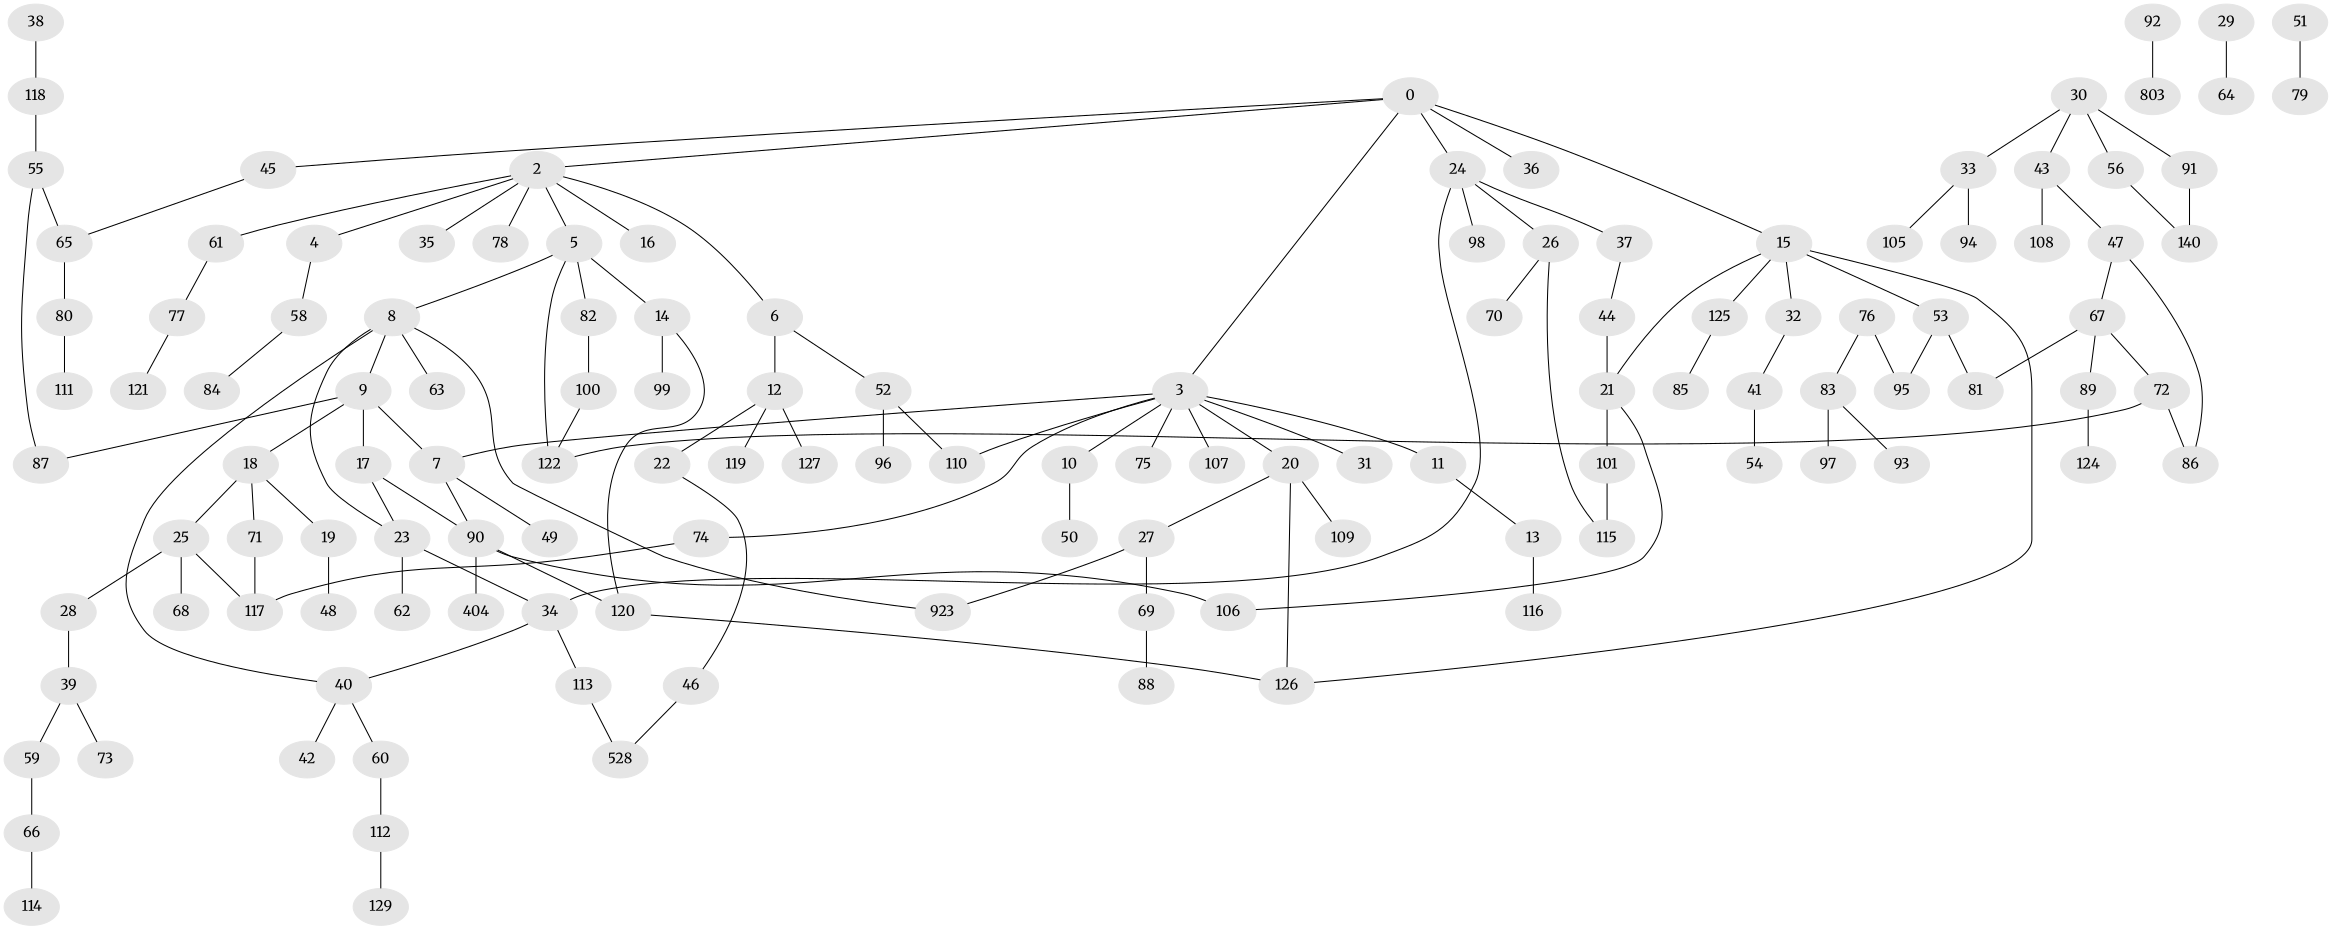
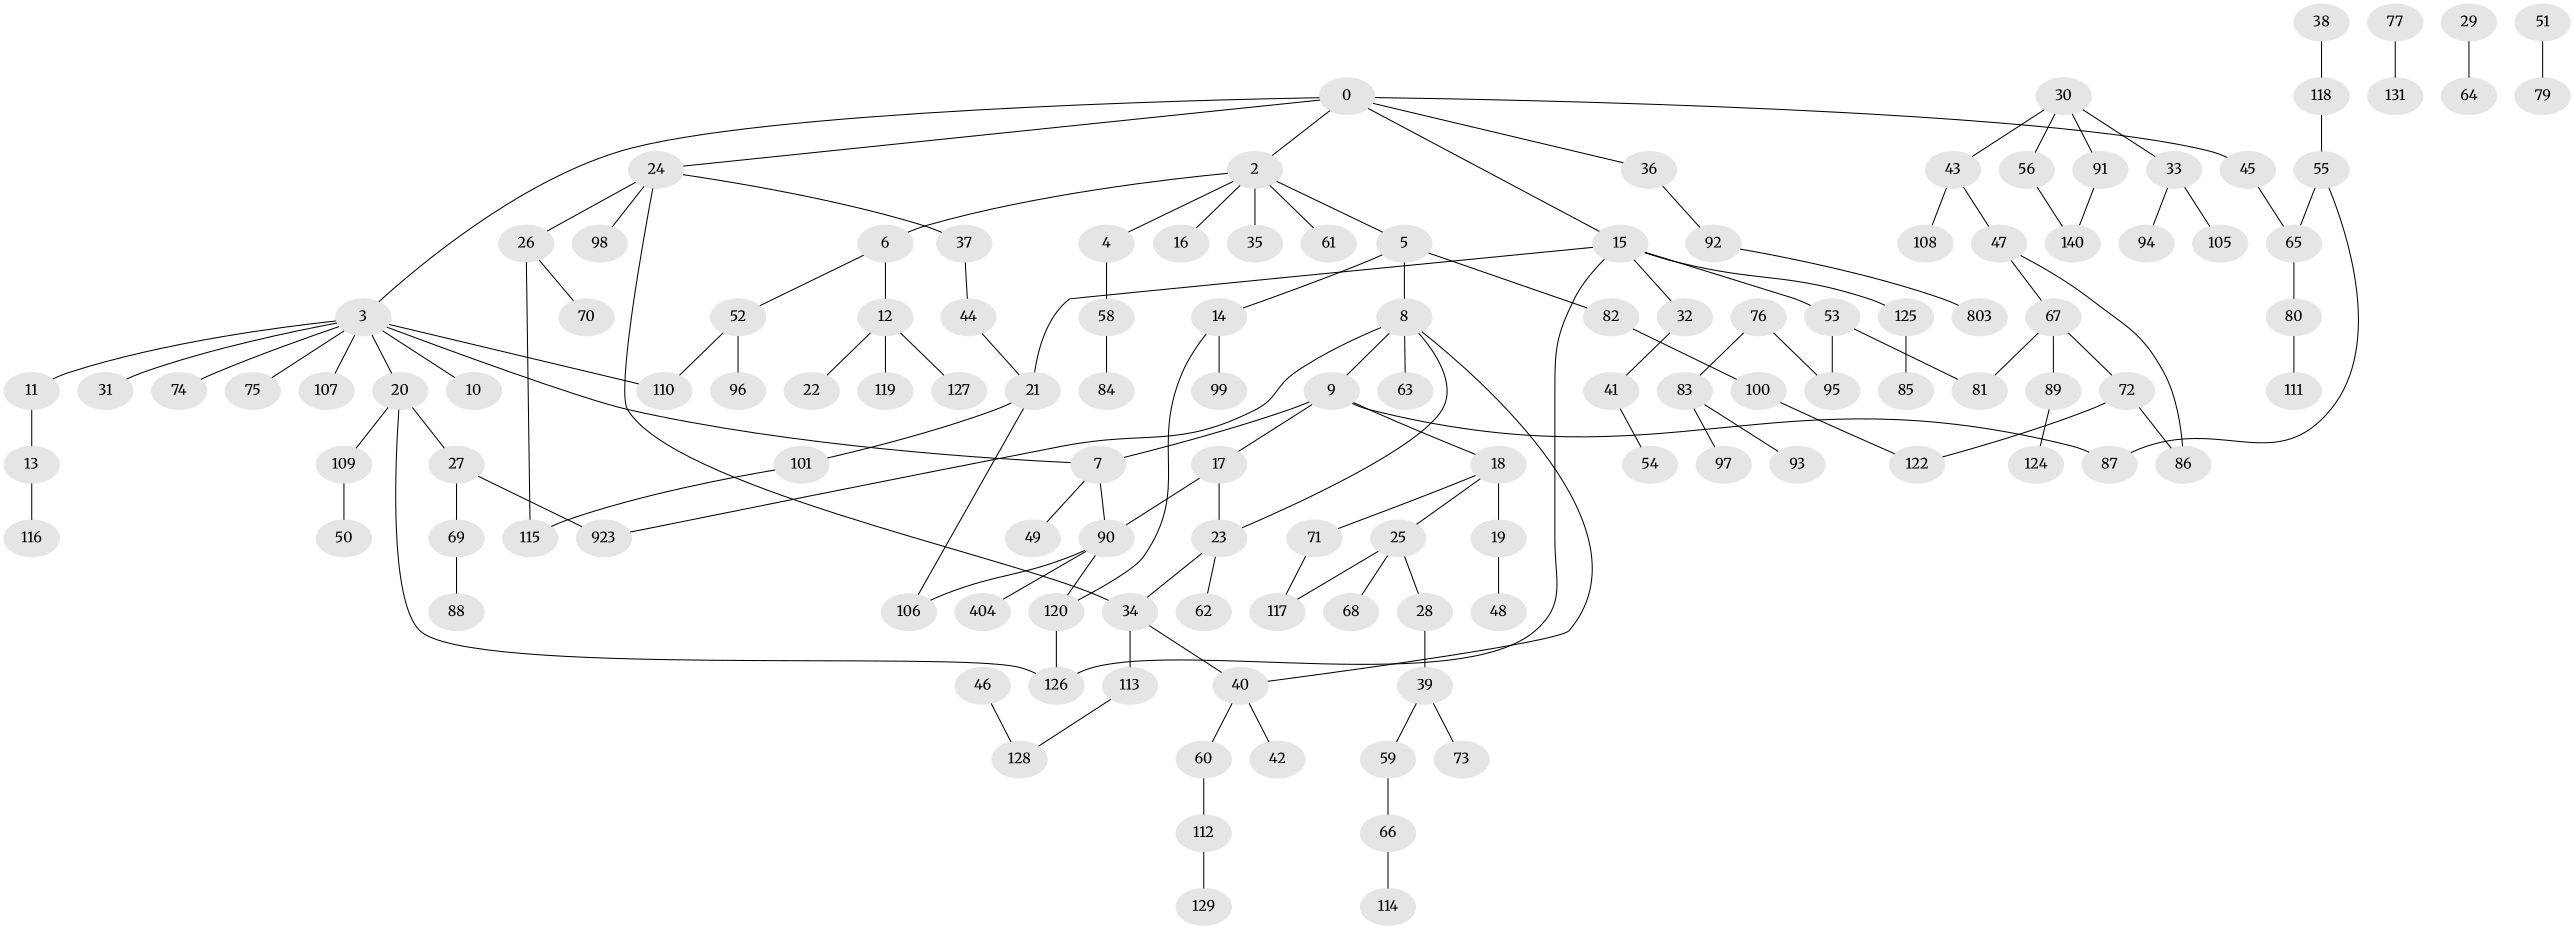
edge "36" -- "92": added
node "78": removed
edge "61" -- "77": removed
edge "5" -- "122": removed
node "121": label "121" -> "131"
edge "10" -- "50": now "109" -- "50"
edge "22" -- "46": removed
edge "74" -- "117": removed
node "528": label "528" -> "128"
